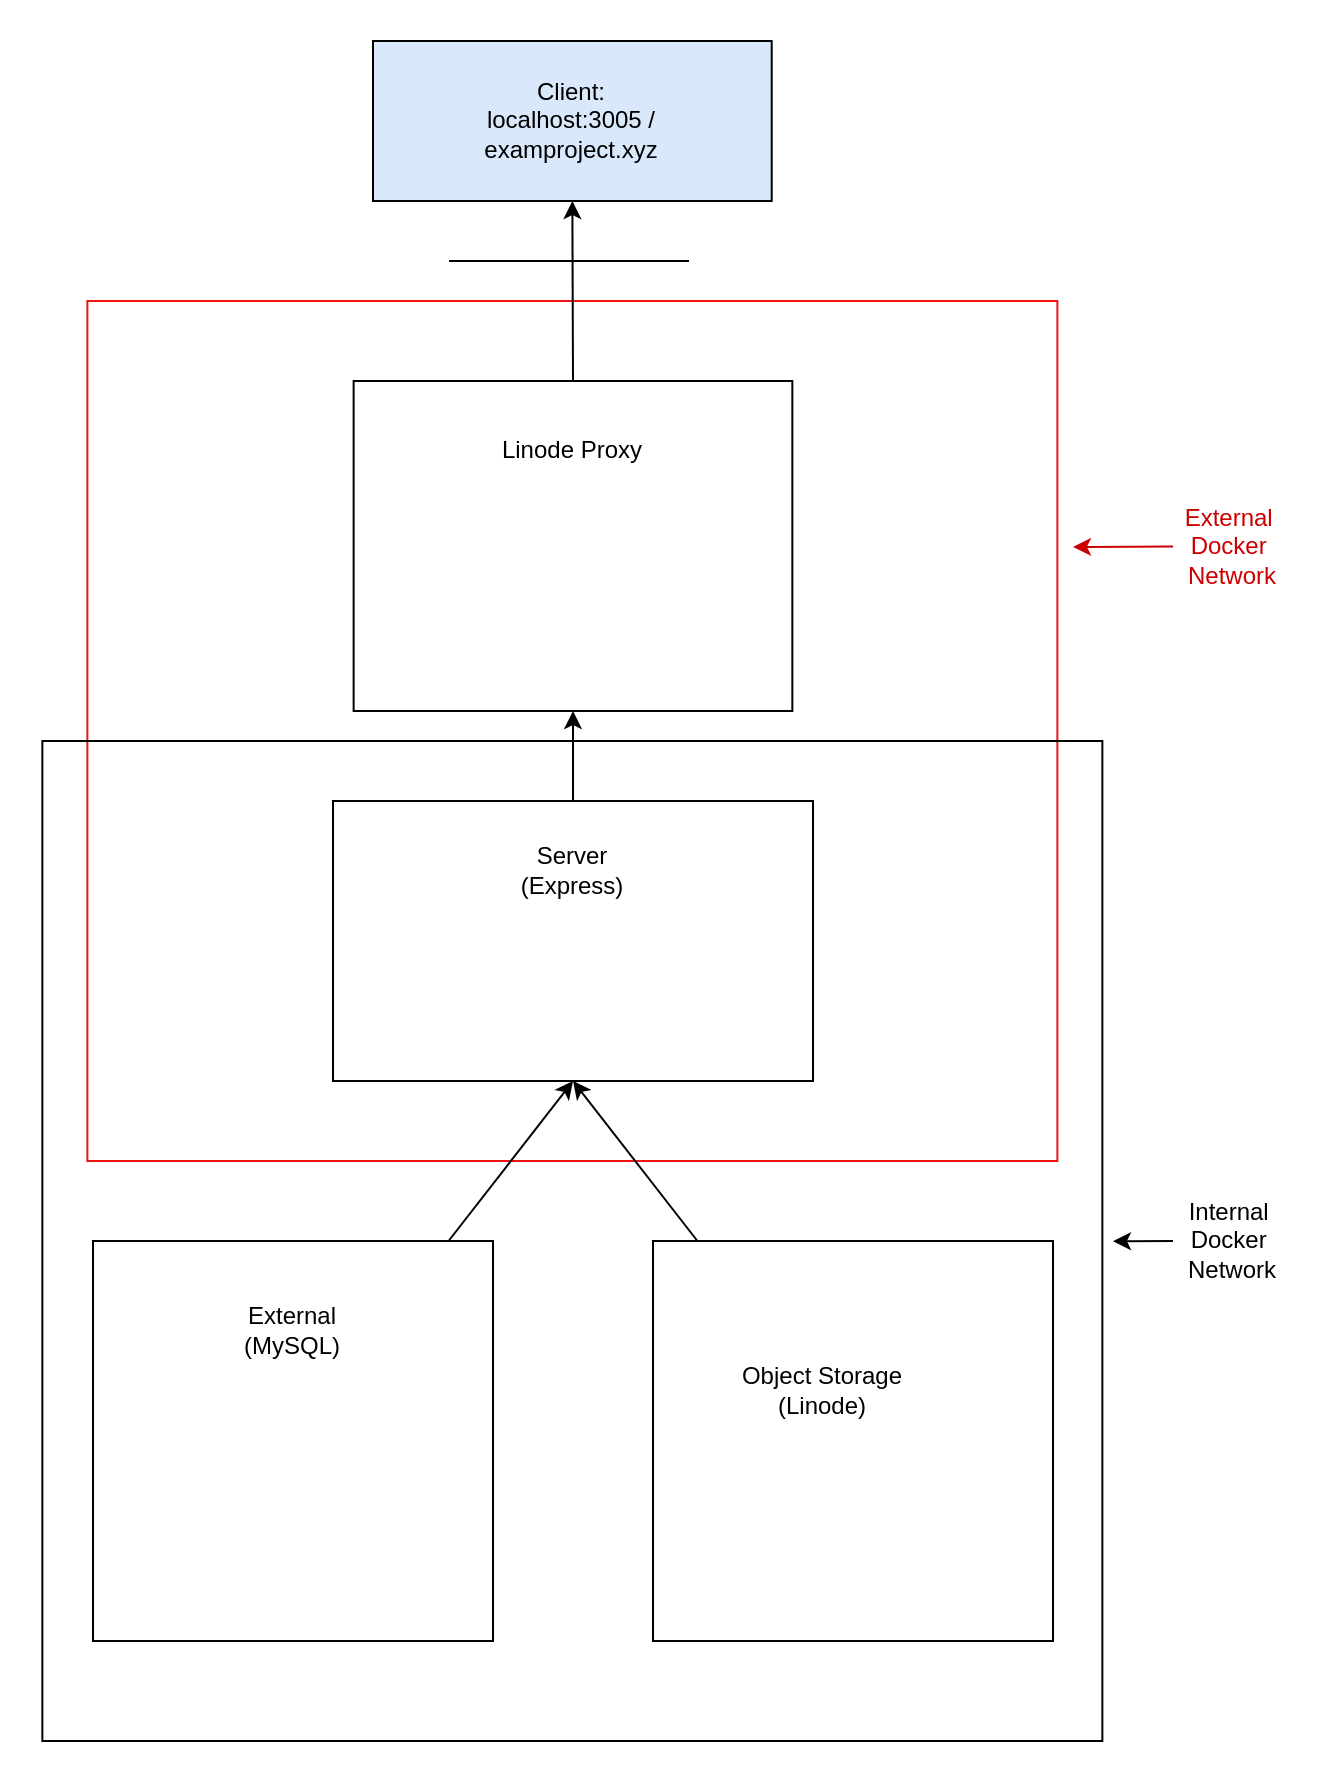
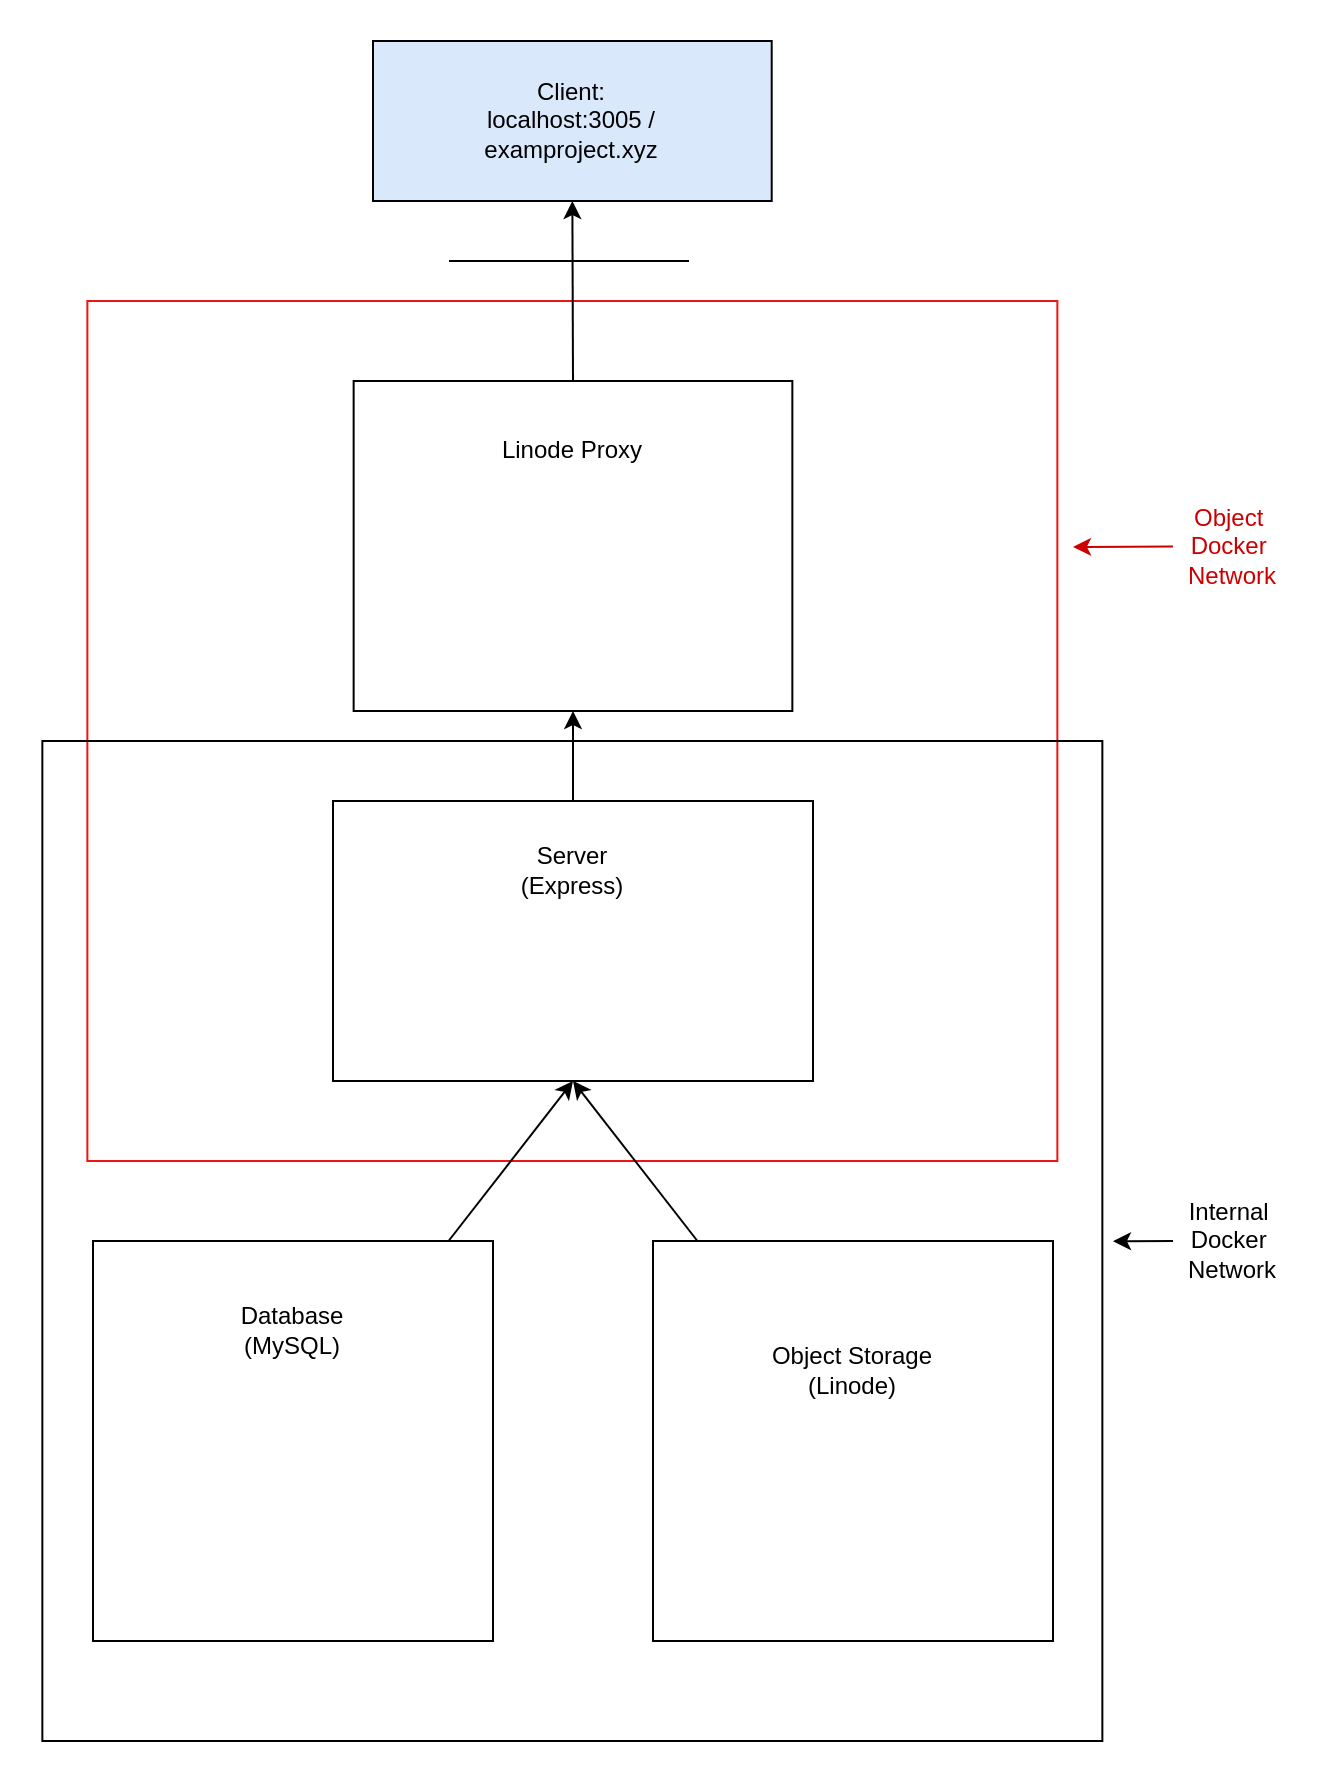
node "External Docker Network": label "External Docker Network" -> "Object Docker Network"
node "External (MySQL)": label "External (MySQL)" -> "Database (MySQL)"
node "Object Storage (Linode)": moved (823, 1391) -> (853, 1371)
